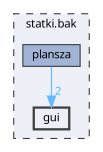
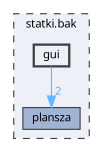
edge "plansza" -> "gui": reversed
